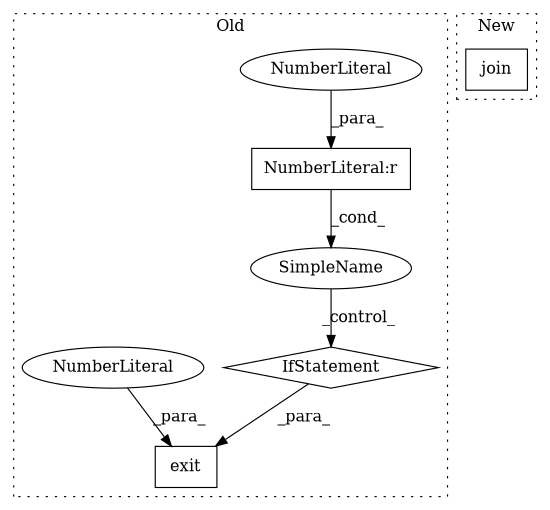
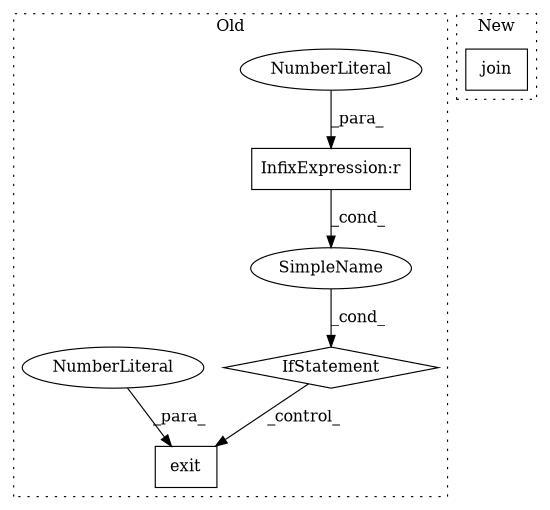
node "NumberLiteral:r": label "NumberLiteral:r" -> "InfixExpression:r"
edge "SimpleName" -> "IfStatement": label "_control_" -> "_cond_"
edge "IfStatement" -> "exit": label "_para_" -> "_control_"
